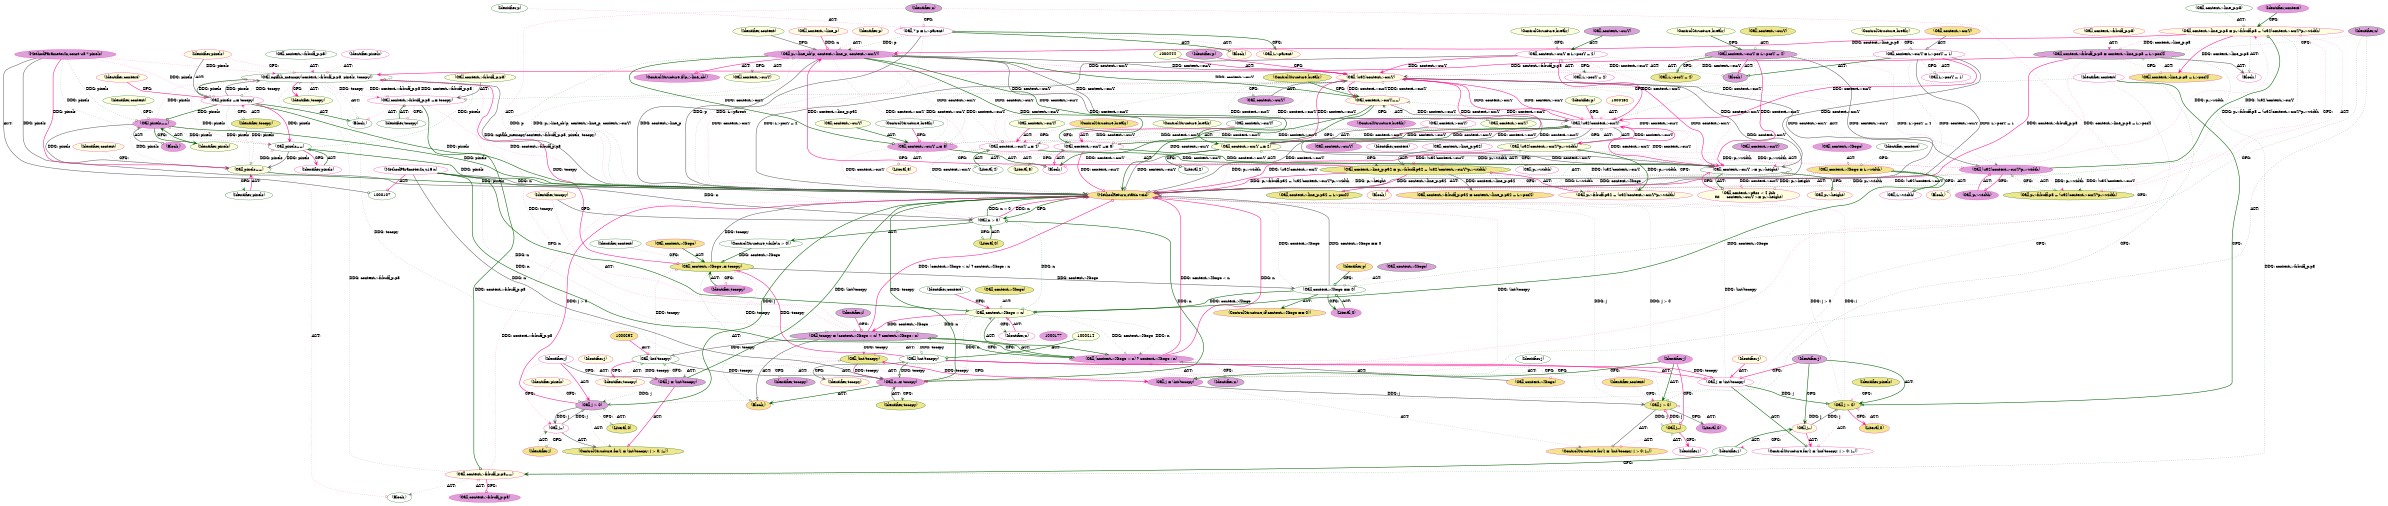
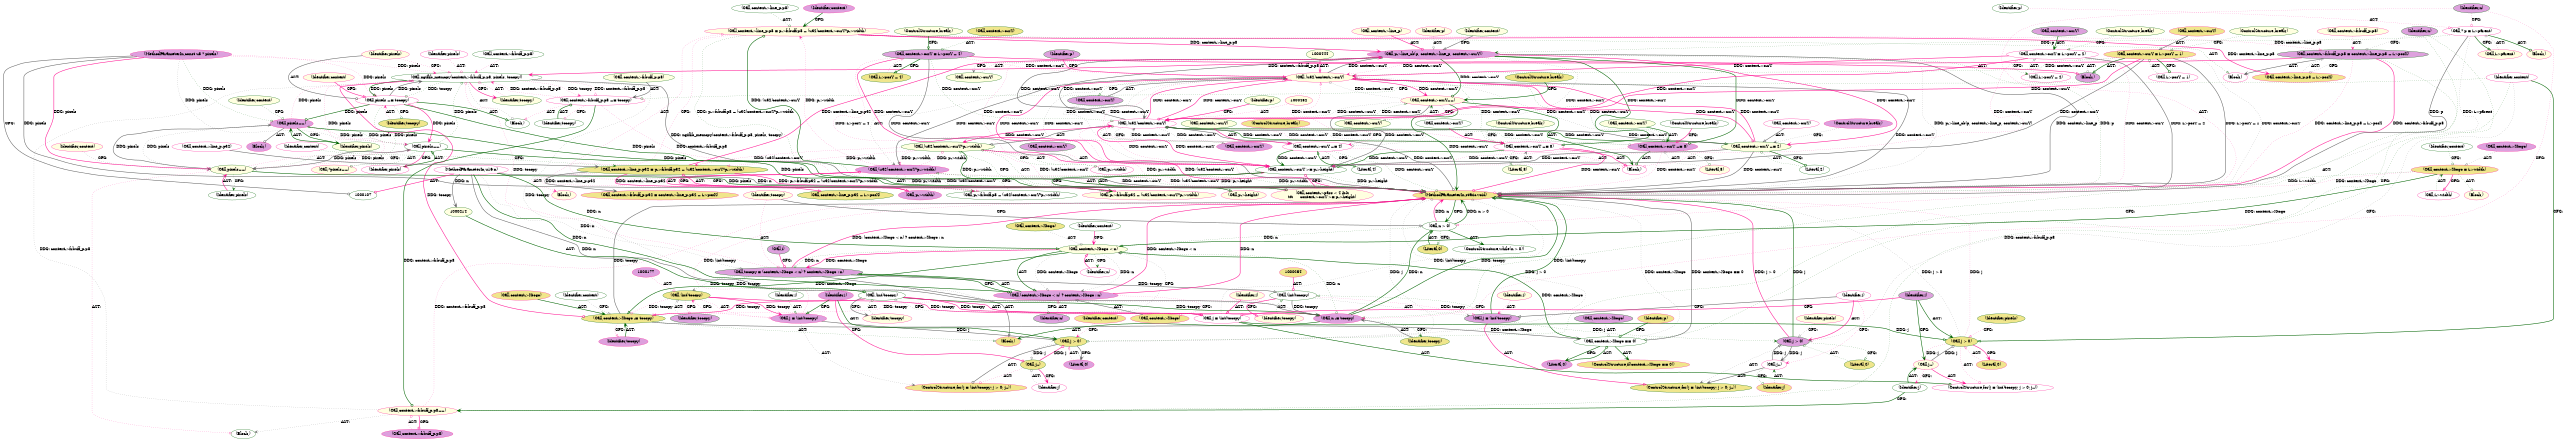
edge "(Call,context->line_p)" -> "(Call,p->line_cb(p, context->line_p, context->curY))": label "DDG: n" -> "AST: "
node "(Call,context->curY = i->posY + 1)": fillcolor white -> khaki
edge "(Call,context->curY = i->posY + 1)" -> "(Call,i->posY + 1)": style dotted -> bold
node "(ControlStructure,if(p->line_cb))": removed
edge "(Call,p->line_cb(p, context->line_p, context->curY))" -> "(Call,context->curY += 2)": color darkgreen -> deeppink
edge "(MethodParameterIn,const u8 * pixels)" -> "1000107": label "AST: " -> "CFG: "
node "(Call,*pixels++)": added
edge "(Call,context->Xtogo = i->width)" -> "(Call,i->width)": color darkgreen -> deeppink
edge "(Call,i->width)" -> "(Call,context->Xtogo = i->width)": added, label "AST:"
node "(MethodReturn,static void)": label "(MethodReturn,static void)" -> "(MethodParameterIn,static void)"
node "(Call,p->frbuff.p8 + (u32)context->curY*p->width)": fillcolor khaki -> white
edge "(MethodParameterIn,u16 n)" -> "(Call,n > 0)": now "(MethodParameterIn,u16 n)" -> "1000214"
edge "(MethodParameterIn,u16 n)" -> "(Call,context->Xtogo < n)": label "CFG: n" -> "DDG: n"
edge "(ControlStructure,while(n > 0))" -> "(Call,context->Xtogo -= tocopy)": now "(Call,context->Xtogo < n)" -> "(Call,context->Xtogo -= tocopy)"
node "(Identifier,i)": label "(Identifier,i)" -> "(Call,i)"
